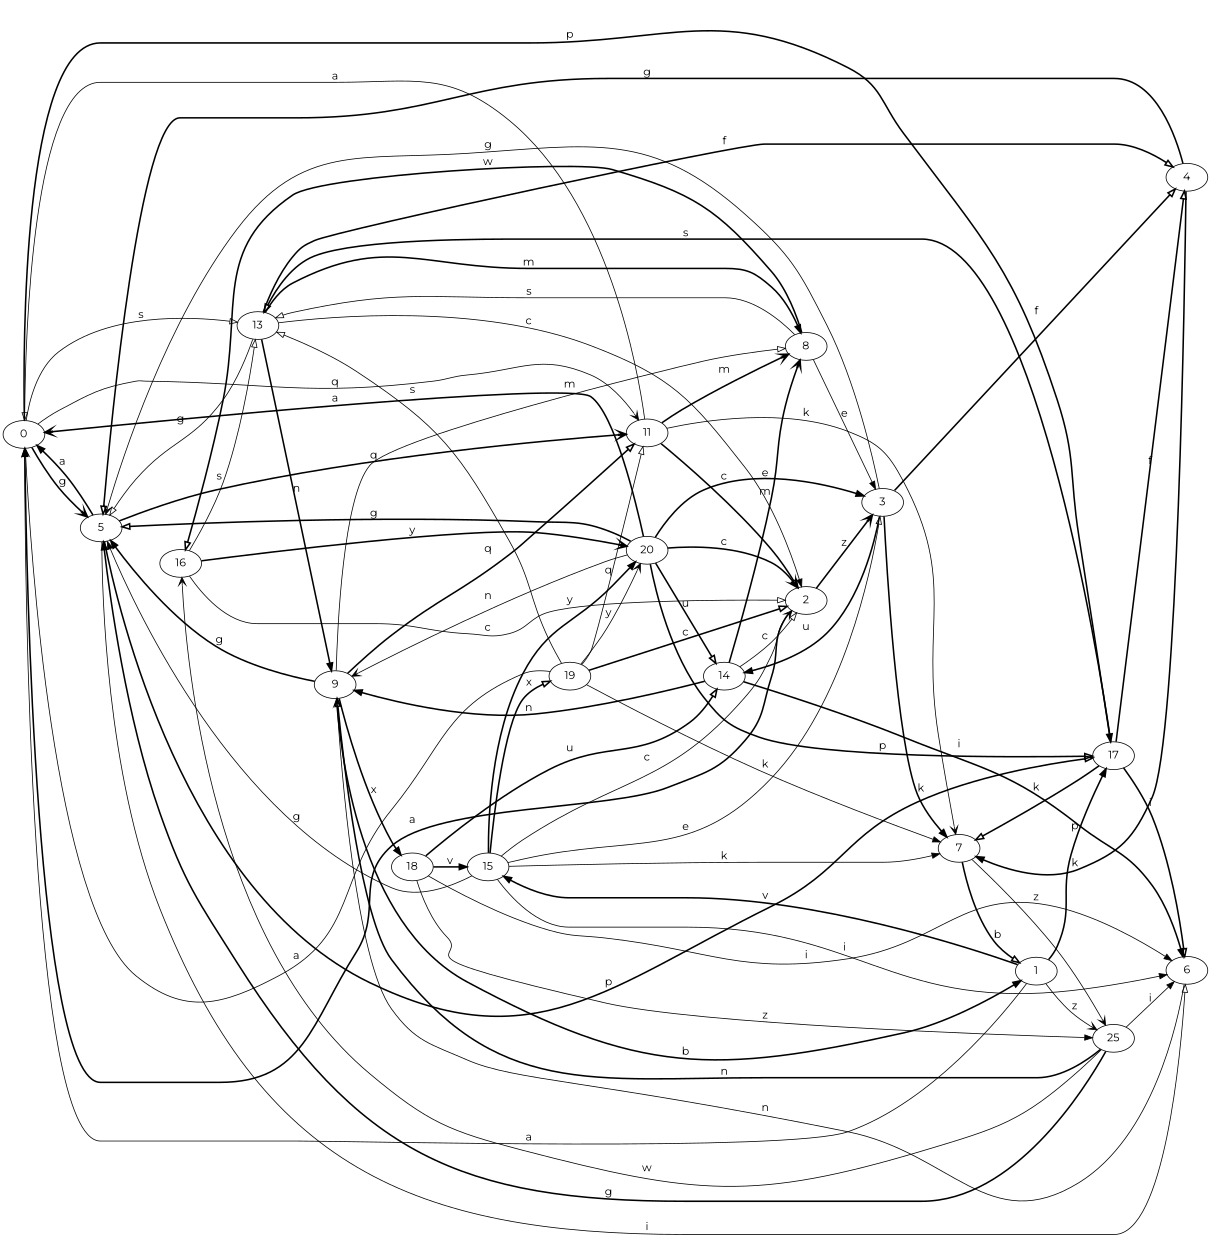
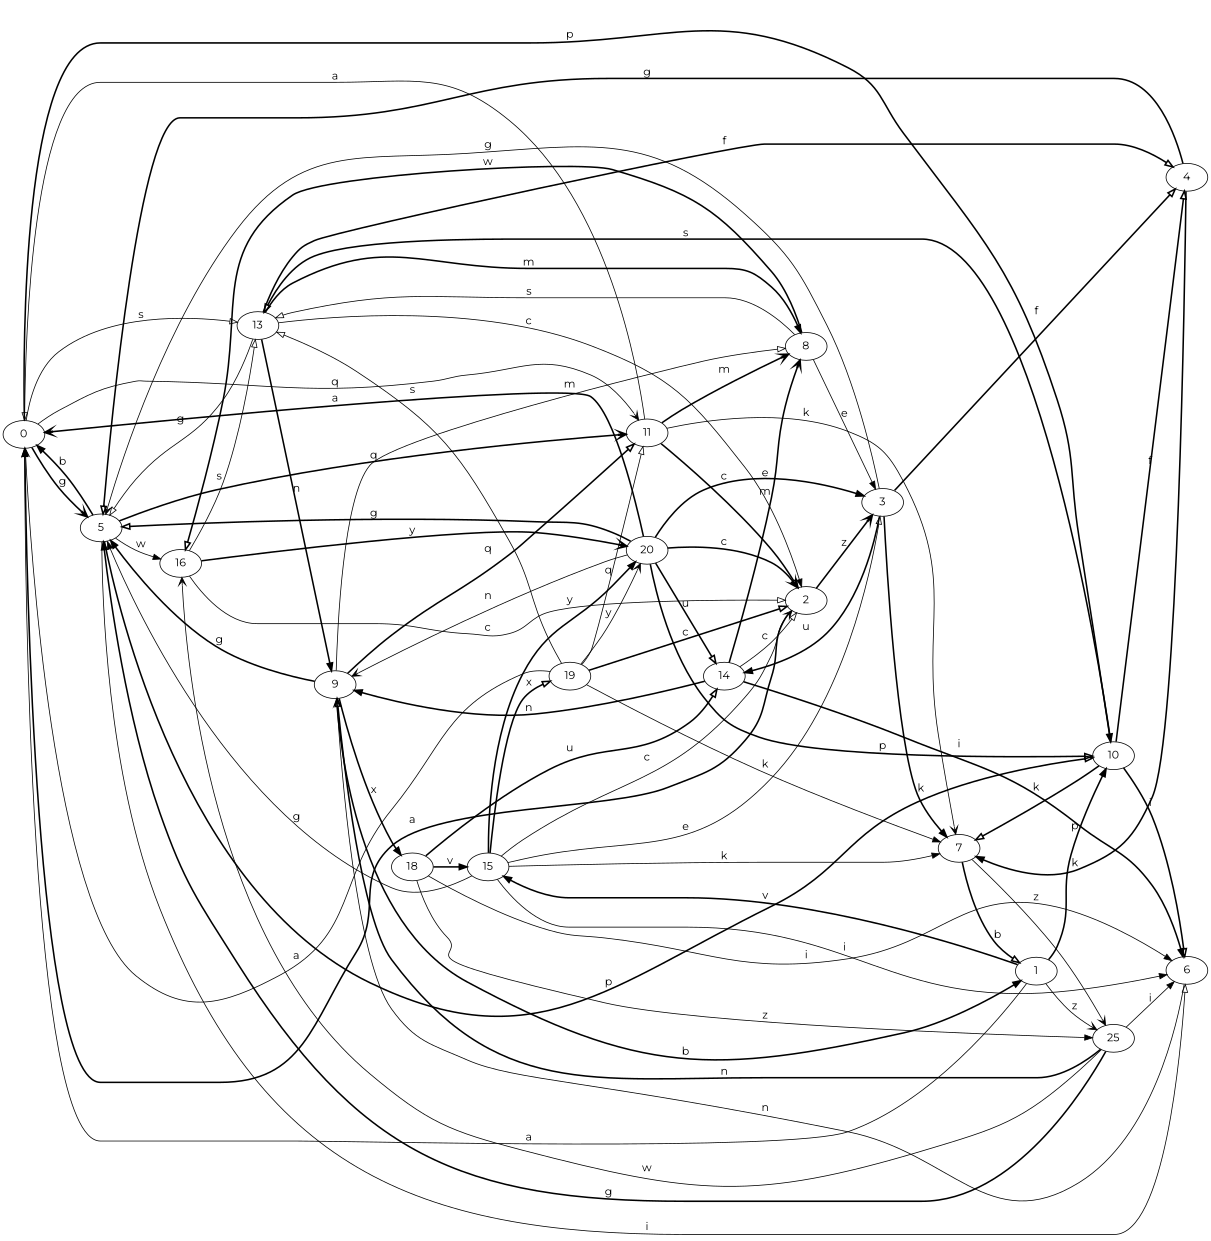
edge "5" -> "0": label "a" -> "b"
edge "5" -> "16": added, label "w"
node "17": label "17" -> "10"
